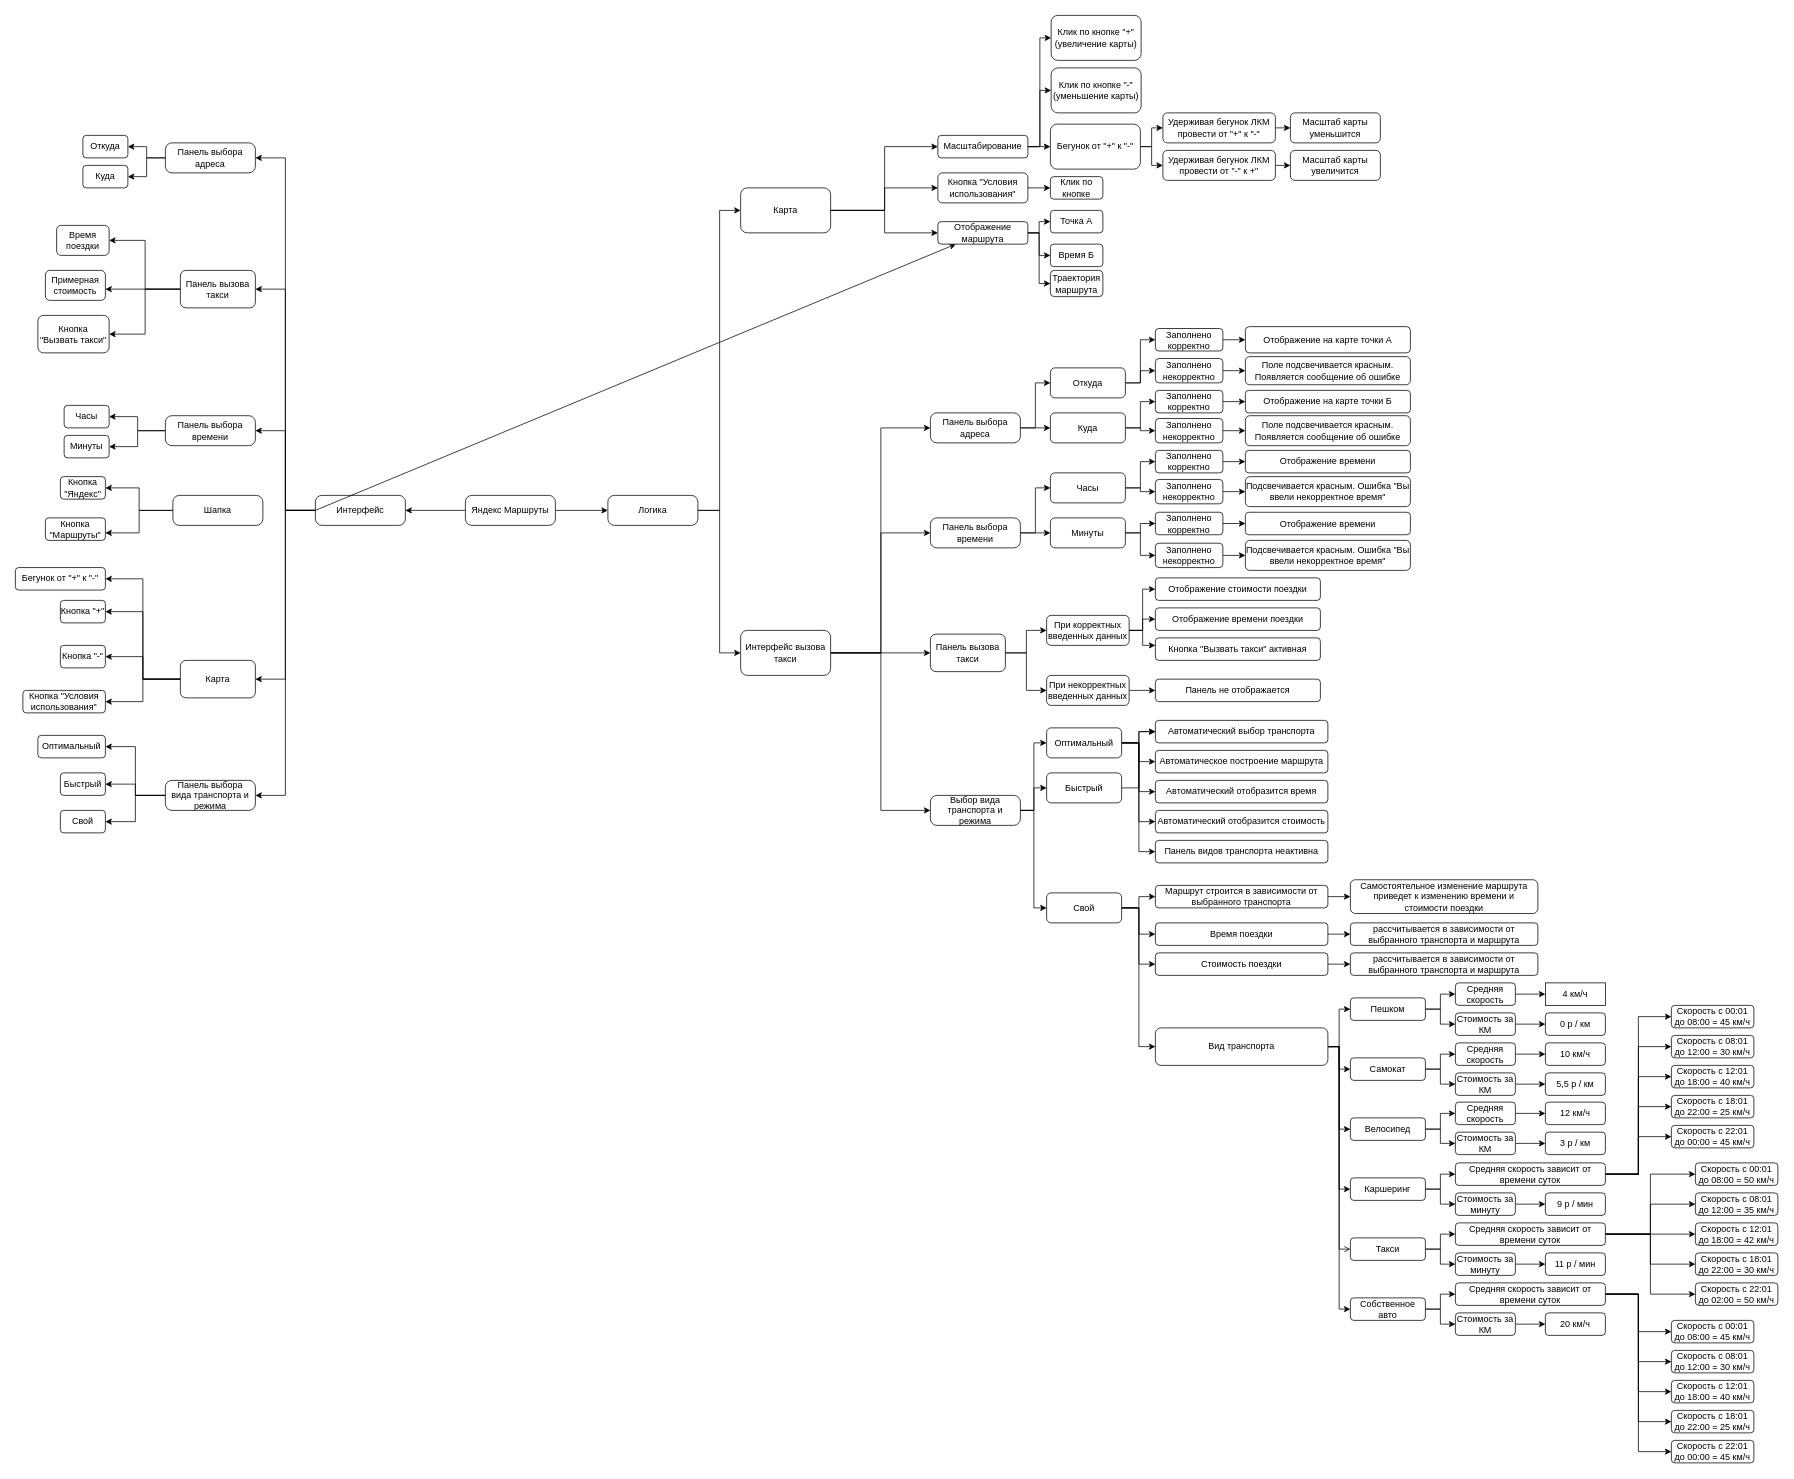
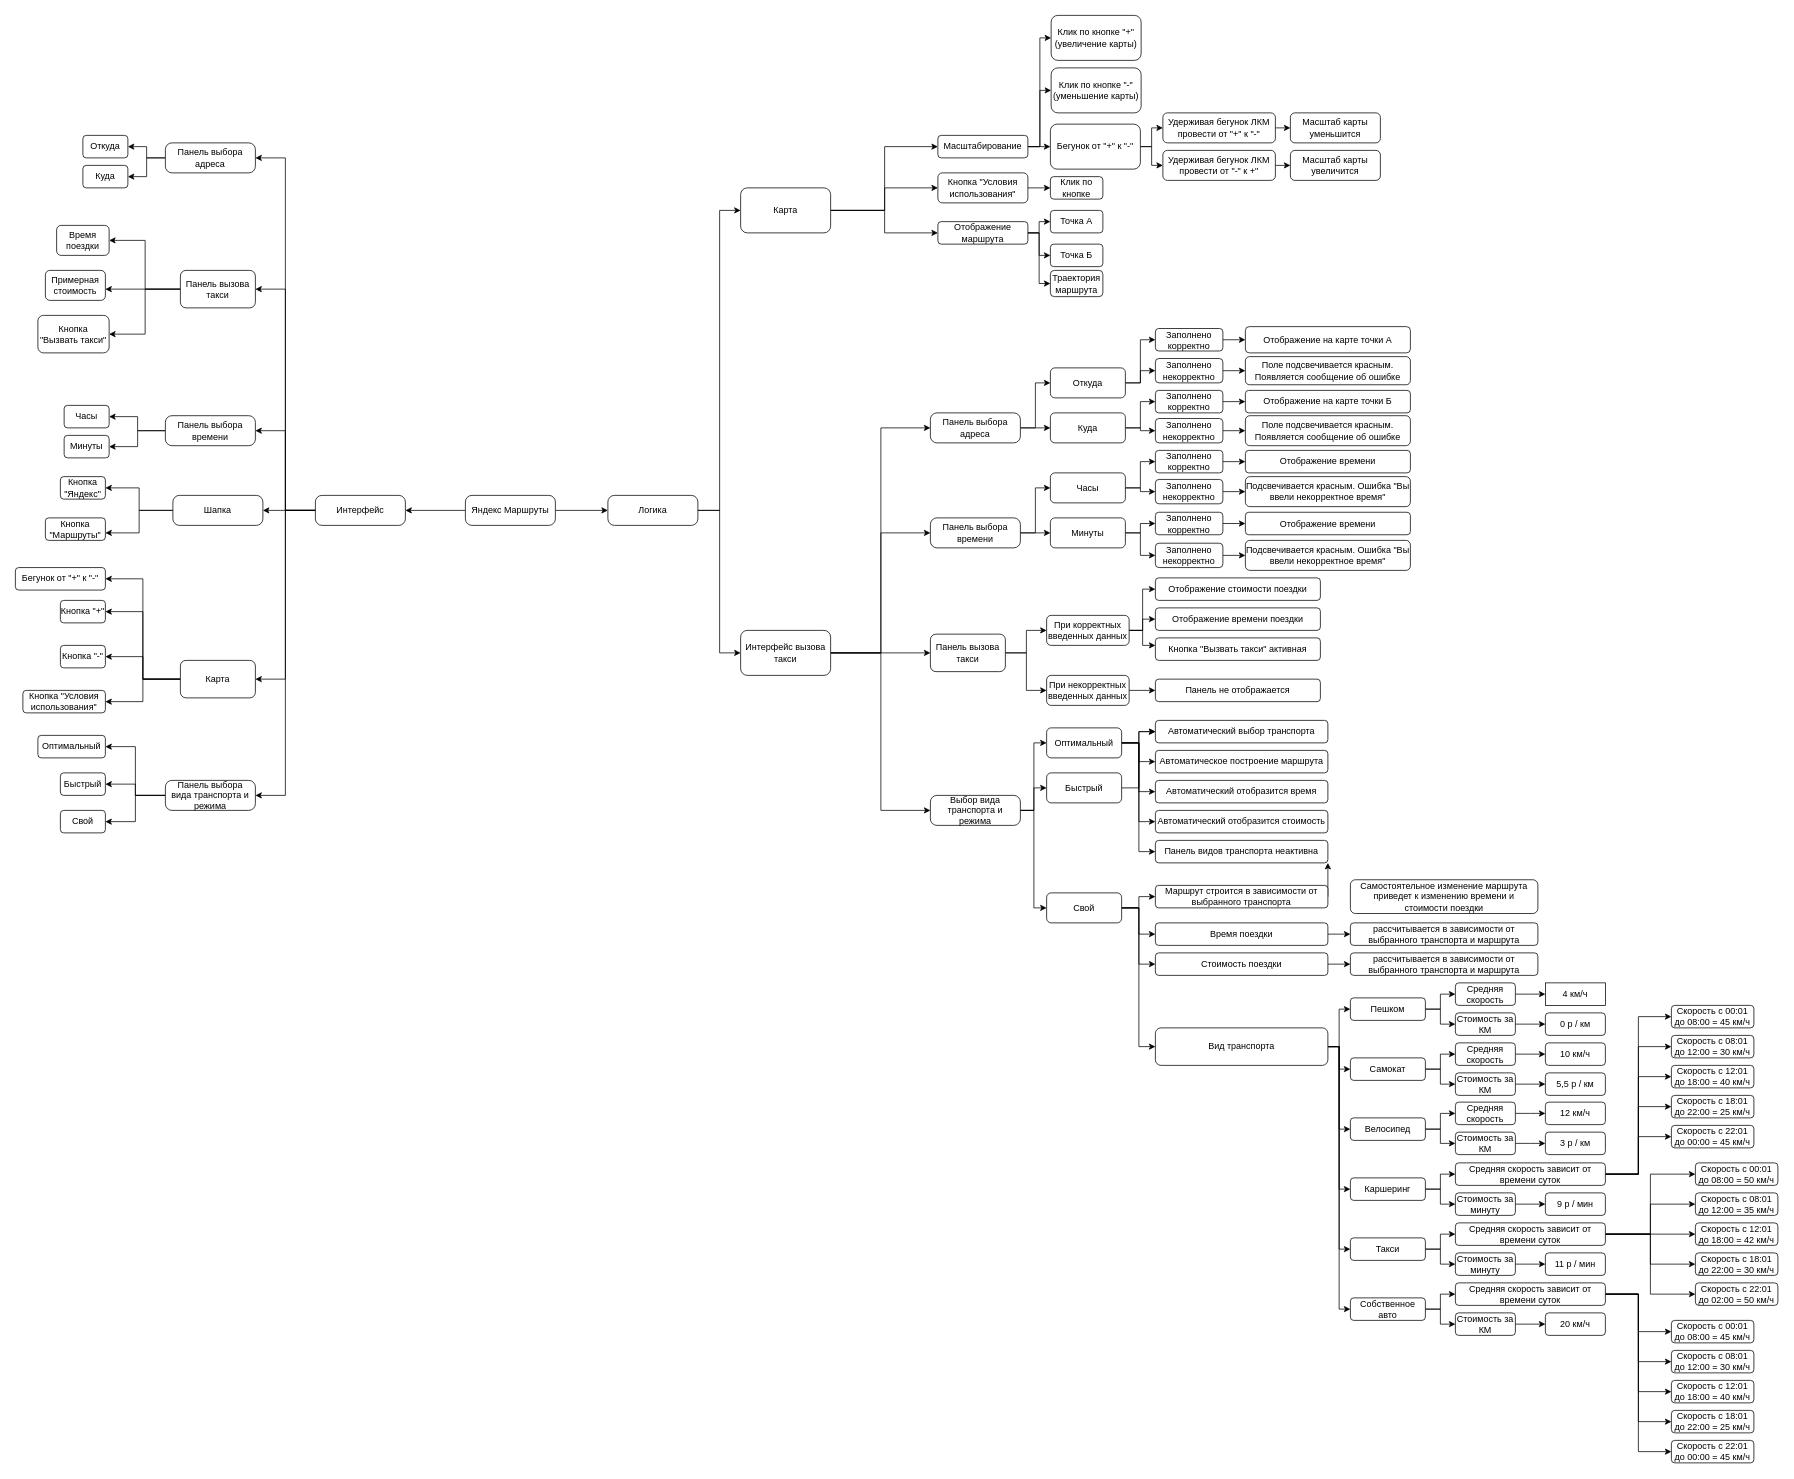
node "Время Б": label "Время Б" -> "Точка Б"
edge "Интерфейс" -> "Отображение маршрута": now "Интерфейс" -> "Шапка"
edge "Маршрут строится в зависимости от выбранного транспорта" -> "Самостоятельное изменение маршрута приведет к изменению времени и стоимости поездки": now "Маршрут строится в зависимости от выбранного транспорта" -> "Панель видов транспорта неактивна"
edge "Вид транспорта" -> "Такси": arrowhead open -> classic
